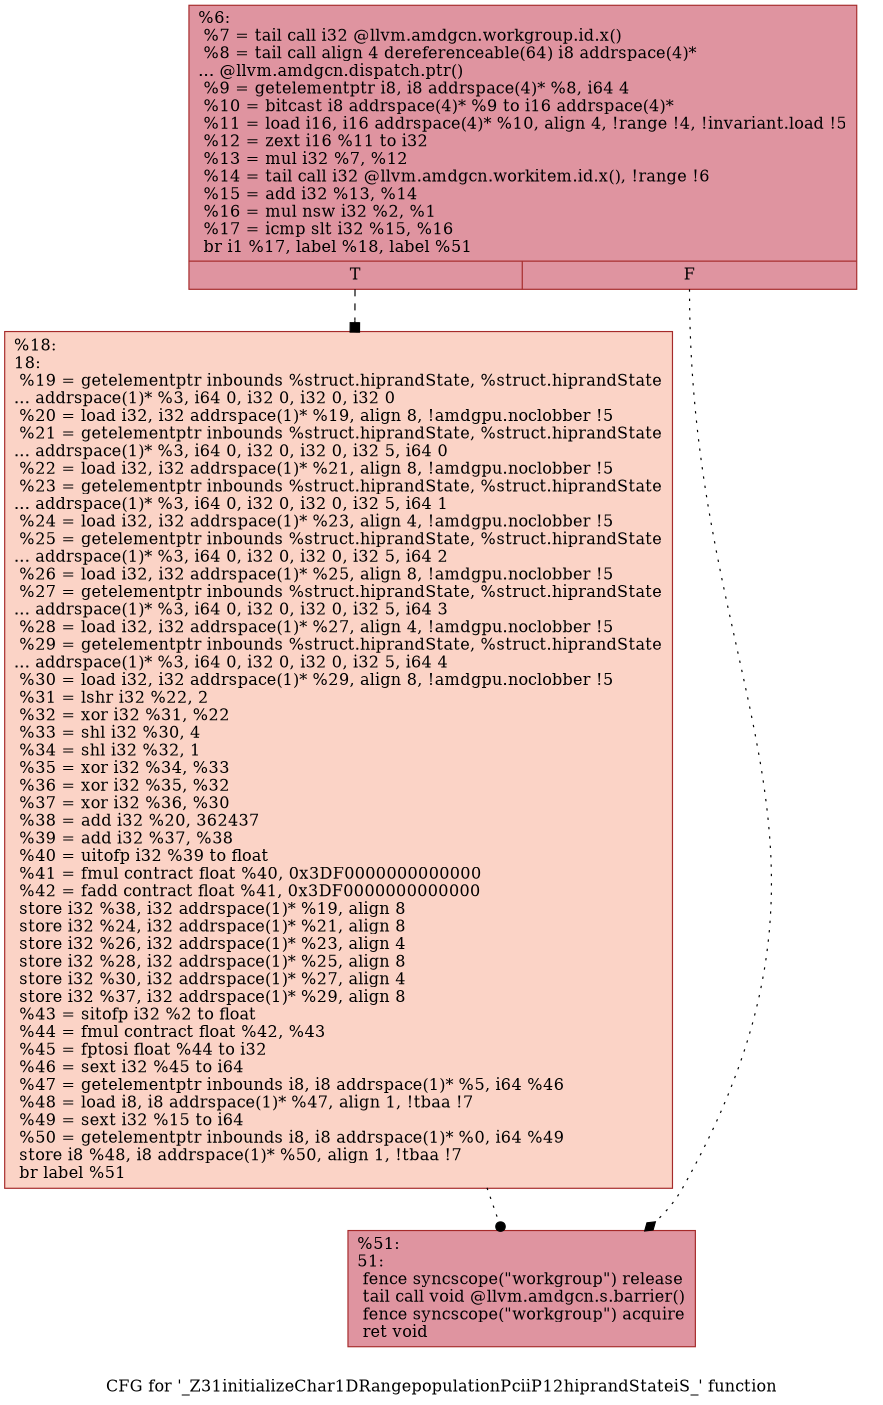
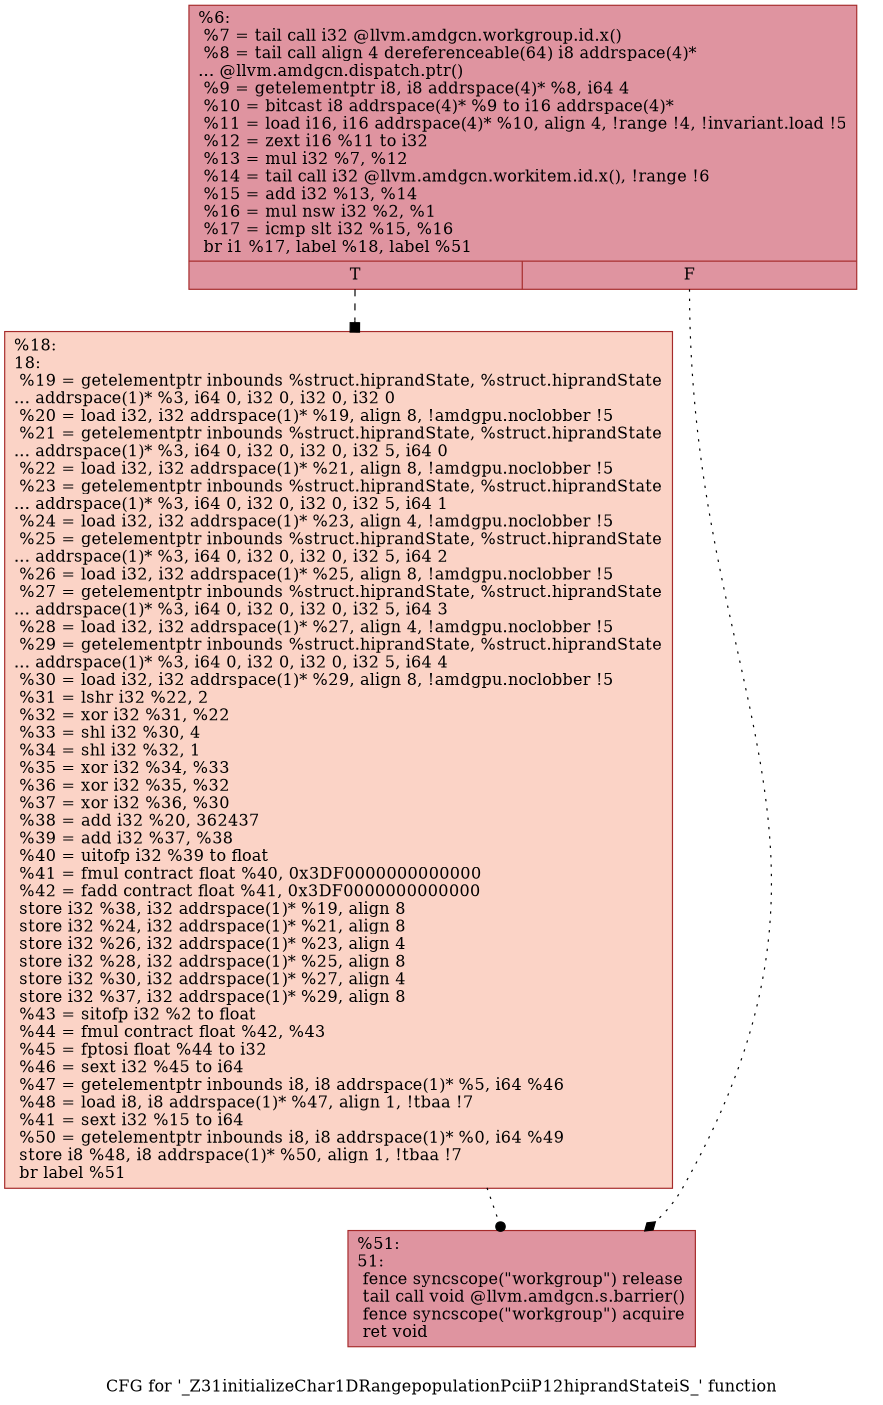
node "%18:": text "%49 = sext i32 %15 to i64" -> "%41 = sext i32 %15 to i64"
